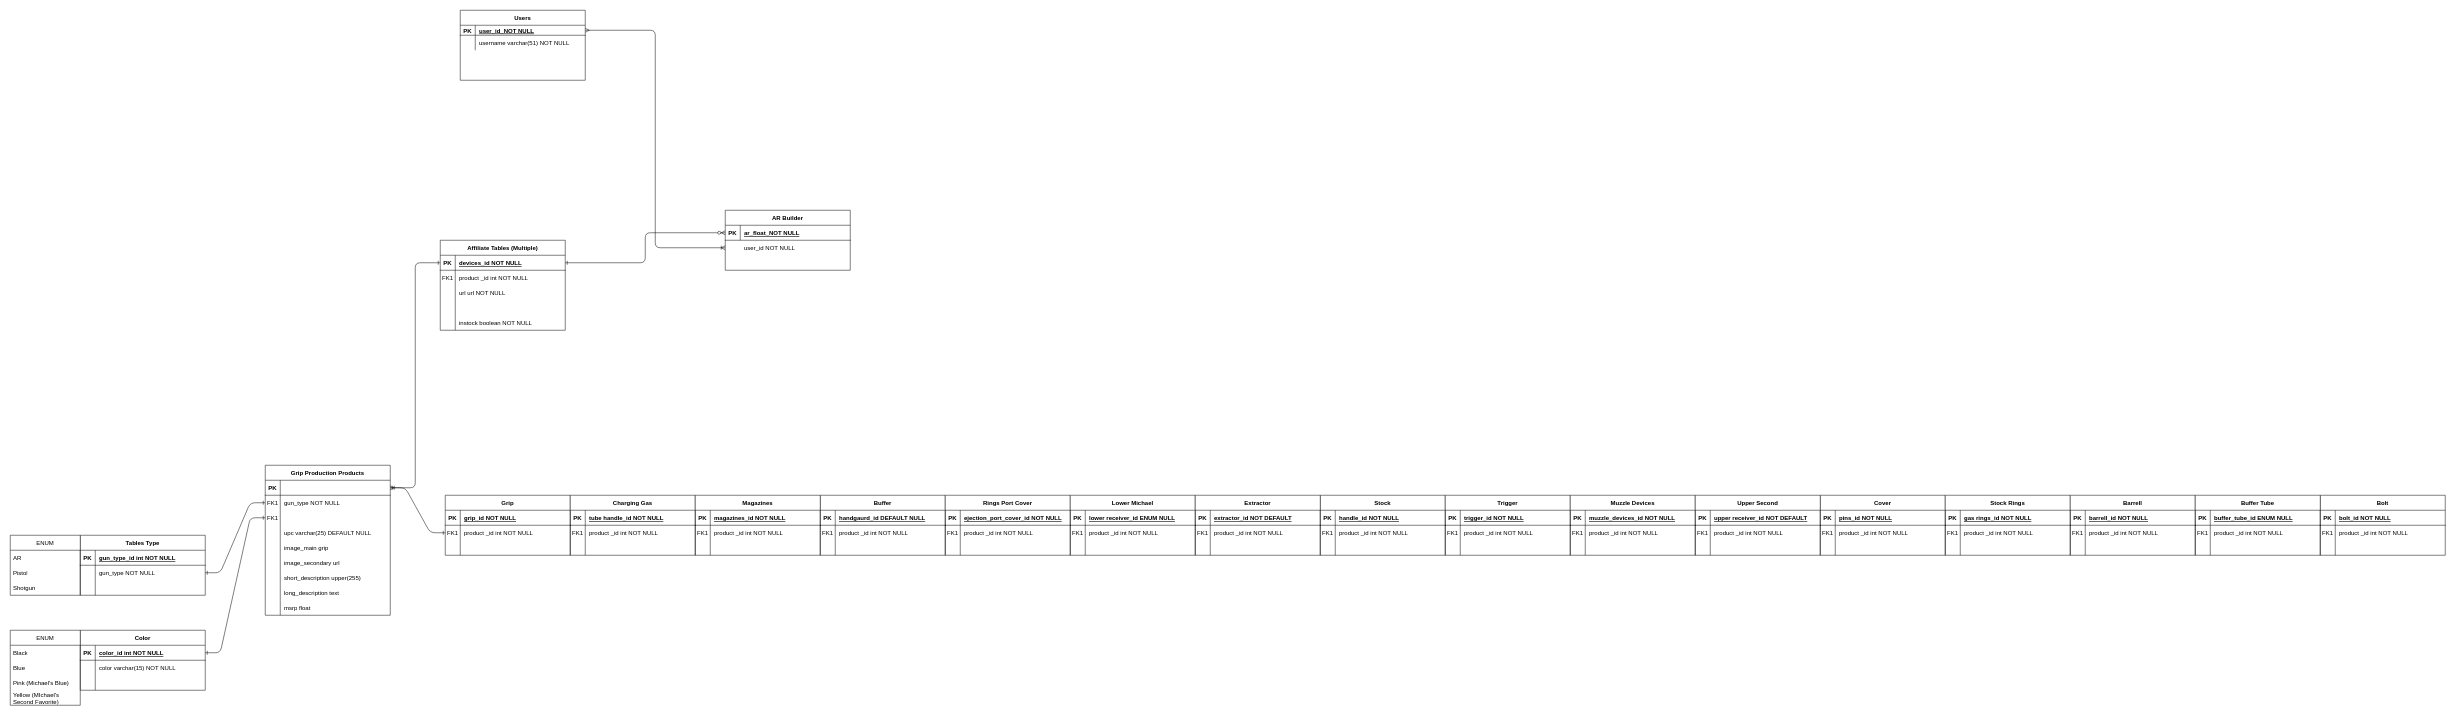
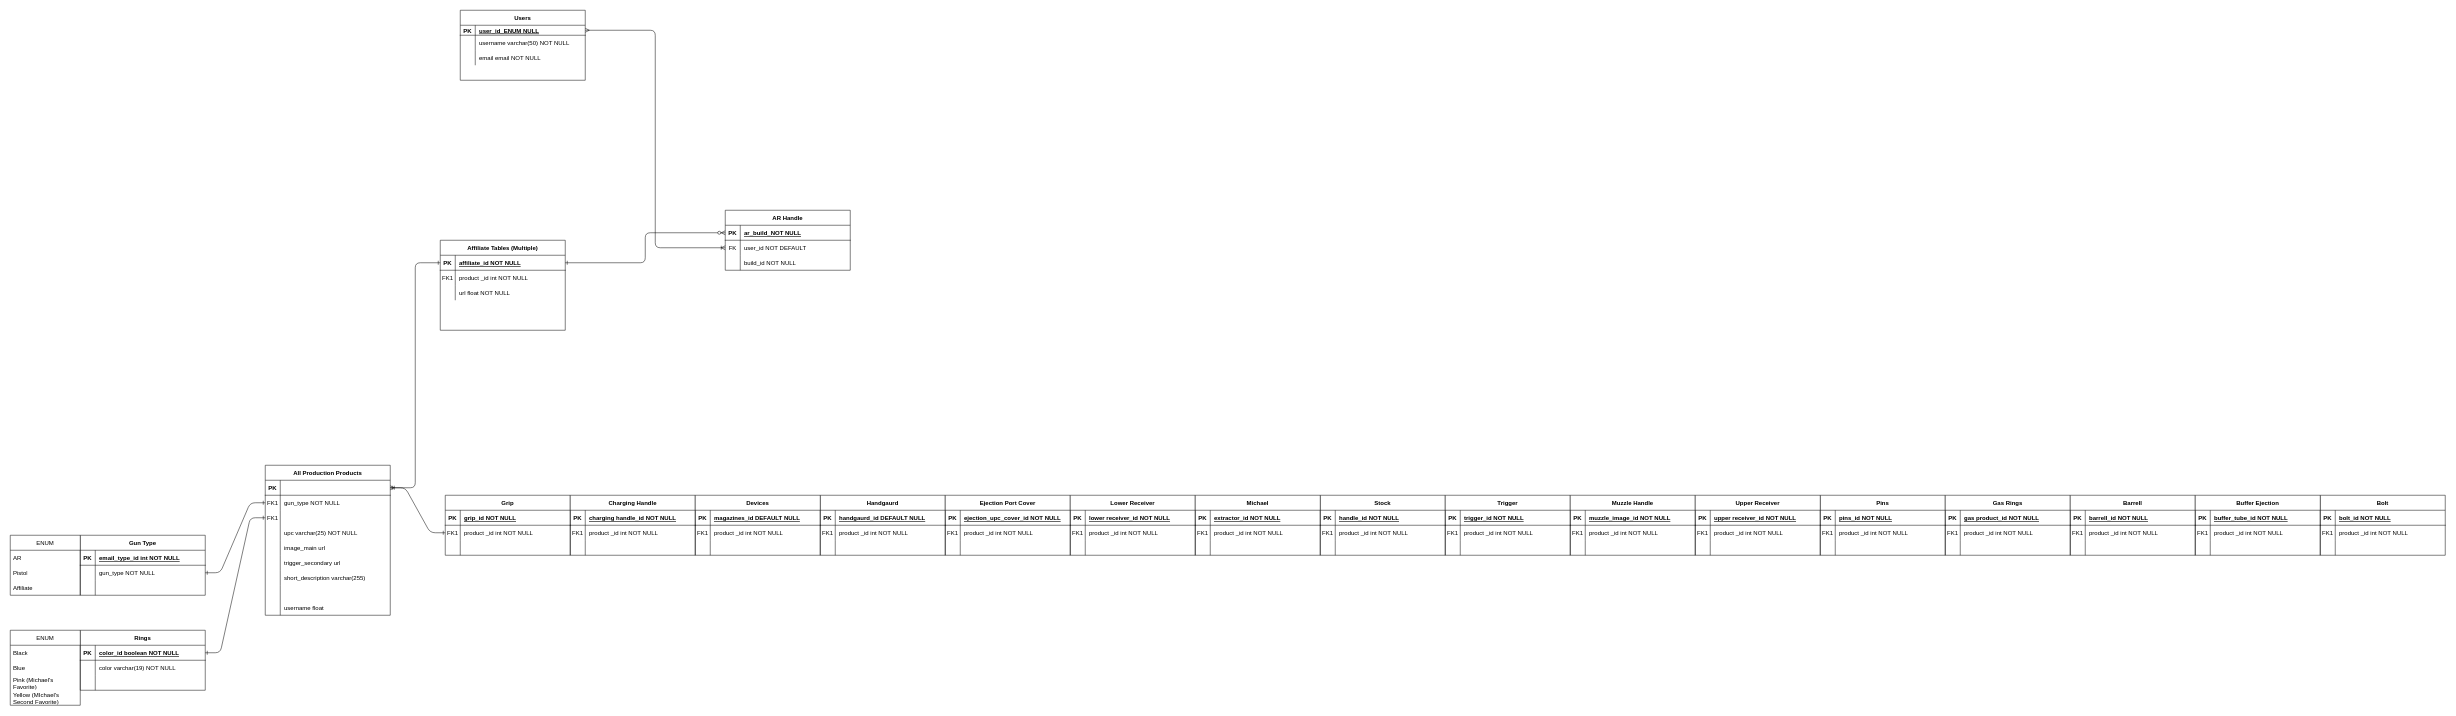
node "user_id_NOT NULL": label "user_id_NOT NULL" -> "user_id_ENUM NULL"
node "username varchar(51) NOT NULL": label "username varchar(51) NOT NULL" -> "username varchar(50) NOT NULL"
node "email email NOT NULL": added
node "AR Builder": label "AR Builder" -> "AR Handle"
node "ar_float_NOT NULL": label "ar_float_NOT NULL" -> "ar_build_NOT NULL"
node "FK": added
node "user_id NOT NULL": label "user_id NOT NULL" -> "user_id NOT DEFAULT"
node "devices_id NOT NULL": label "devices_id NOT NULL" -> "affiliate_id NOT NULL"
node "build_id NOT NULL": added
node "url url NOT NULL": label "url url NOT NULL" -> "url float NOT NULL"
node "instock boolean NOT NULL": removed
node "Grip Production Products": label "Grip Production Products" -> "All Production Products"
node "Charging Gas": label "Charging Gas" -> "Charging Handle"
node "Magazines": label "Magazines" -> "Devices"
node "Buffer": label "Buffer" -> "Handgaurd"
node "Rings Port Cover": label "Rings Port Cover" -> "Ejection Port Cover"
node "Lower Michael": label "Lower Michael" -> "Lower Receiver"
node "Extractor": label "Extractor" -> "Michael"
node "Muzzle Devices": label "Muzzle Devices" -> "Muzzle Handle"
node "Upper Second": label "Upper Second" -> "Upper Receiver"
node "Cover": label "Cover" -> "Pins"
node "Stock Rings": label "Stock Rings" -> "Gas Rings"
node "Buffer Tube": label "Buffer Tube" -> "Buffer Ejection"
node "tube handle_id NOT NULL": label "tube handle_id NOT NULL" -> "charging handle_id NOT NULL"
node "magazines_id NOT NULL": label "magazines_id NOT NULL" -> "magazines_id DEFAULT NULL"
node "ejection_port_cover_id NOT NULL": label "ejection_port_cover_id NOT NULL" -> "ejection_upc_cover_id NOT NULL"
node "lower receiver_id ENUM NULL": label "lower receiver_id ENUM NULL" -> "lower receiver_id NOT NULL"
node "extractor_id NOT DEFAULT": label "extractor_id NOT DEFAULT" -> "extractor_id NOT NULL"
node "muzzle_devices_id NOT NULL": label "muzzle_devices_id NOT NULL" -> "muzzle_image_id NOT NULL"
node "upper receiver_id NOT DEFAULT": label "upper receiver_id NOT DEFAULT" -> "upper receiver_id NOT NULL"
node "gas rings_id NOT NULL": label "gas rings_id NOT NULL" -> "gas product_id NOT NULL"
node "buffer_tube_id ENUM NULL": label "buffer_tube_id ENUM NULL" -> "buffer_tube_id NOT NULL"
node "upc varchar(25) DEFAULT NULL": label "upc varchar(25) DEFAULT NULL" -> "upc varchar(25) NOT NULL"
node "Tables Type": label "Tables Type" -> "Gun Type"
node "image_main grip": label "image_main grip" -> "image_main url"
node "gun_type_id int NOT NULL": label "gun_type_id int NOT NULL" -> "email_type_id int NOT NULL"
node "image_secondary url": label "image_secondary url" -> "trigger_secondary url"
node "short_description upper(255)": label "short_description upper(255)" -> "short_description varchar(255)"
node "Shotgun": label "Shotgun" -> "Affiliate"
node "long_description text": removed
node "msrp float": label "msrp float" -> "username float"
node "Color": label "Color" -> "Rings"
node "color_id int NOT NULL": label "color_id int NOT NULL" -> "color_id boolean NOT NULL"
node "color varchar(15) NOT NULL": label "color varchar(15) NOT NULL" -> "color varchar(19) NOT NULL"
node "Pink (Michael's Blue)": label "Pink (Michael's Blue)" -> "Pink (Michael's Favorite)"
